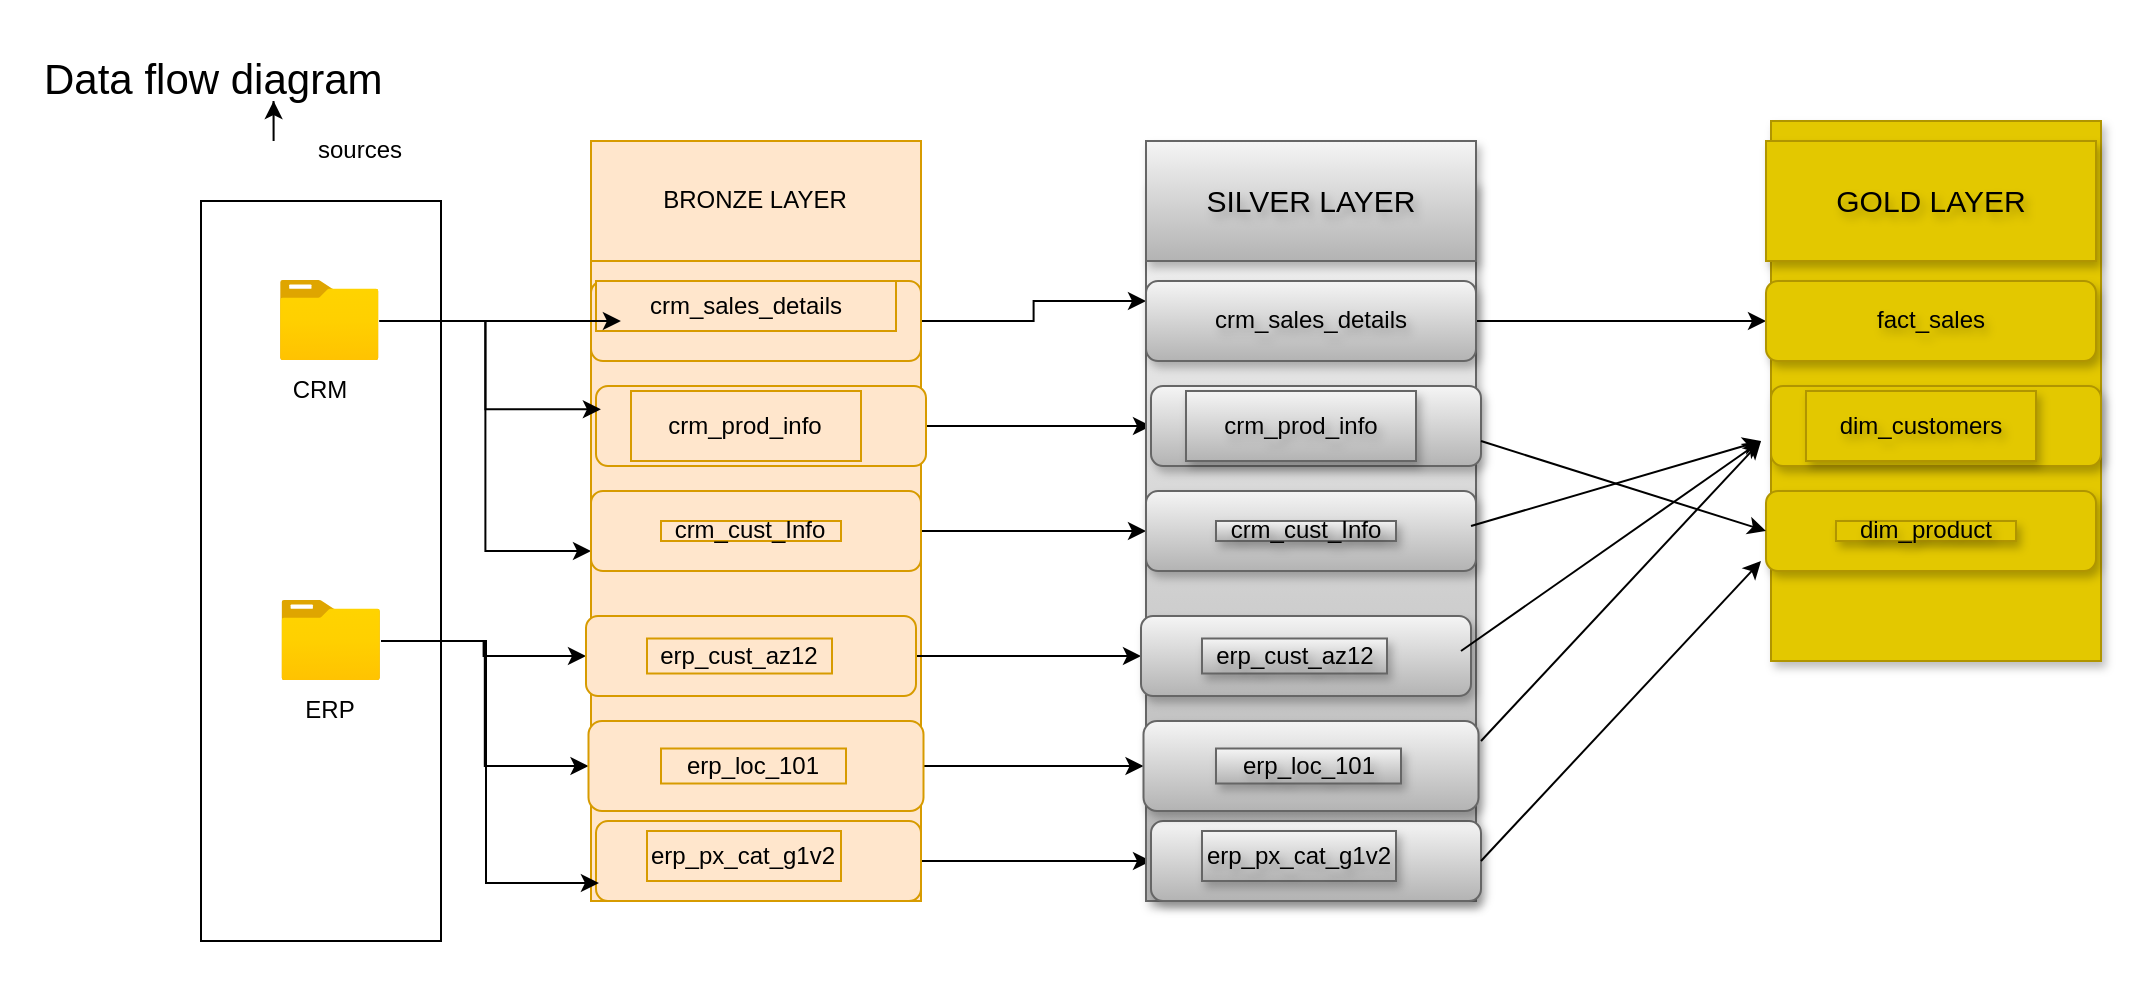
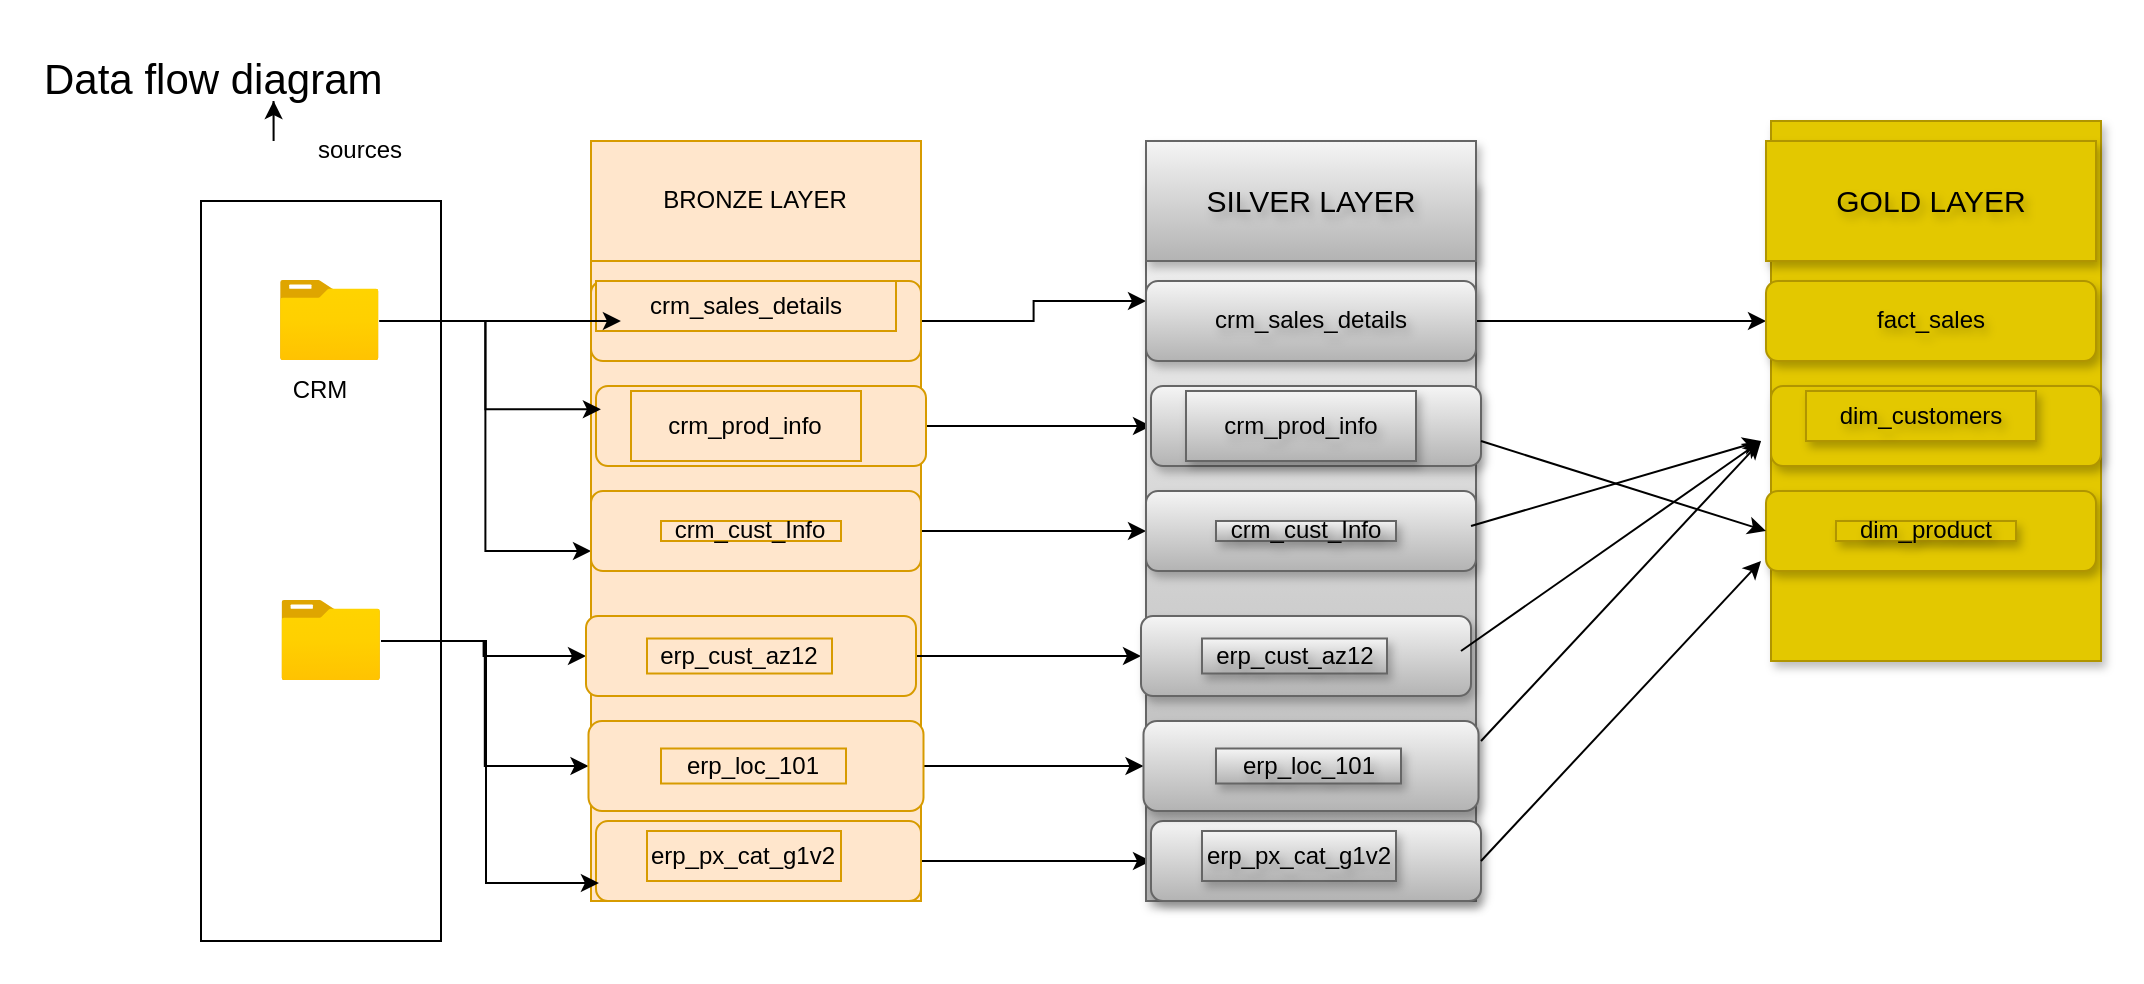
node "dim_customers": size 230x70 -> 230x50
node "ERP": removed
